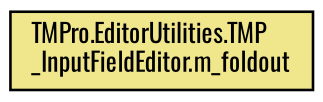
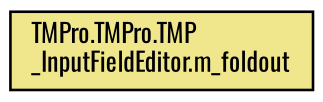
node "TMPro.EditorUtilities.TMP _InputFieldEditor.m_foldout": label "TMPro.EditorUtilities.TMP _InputFieldEditor.m_foldout" -> "TMPro.TMPro.TMP _InputFieldEditor.m_foldout"
